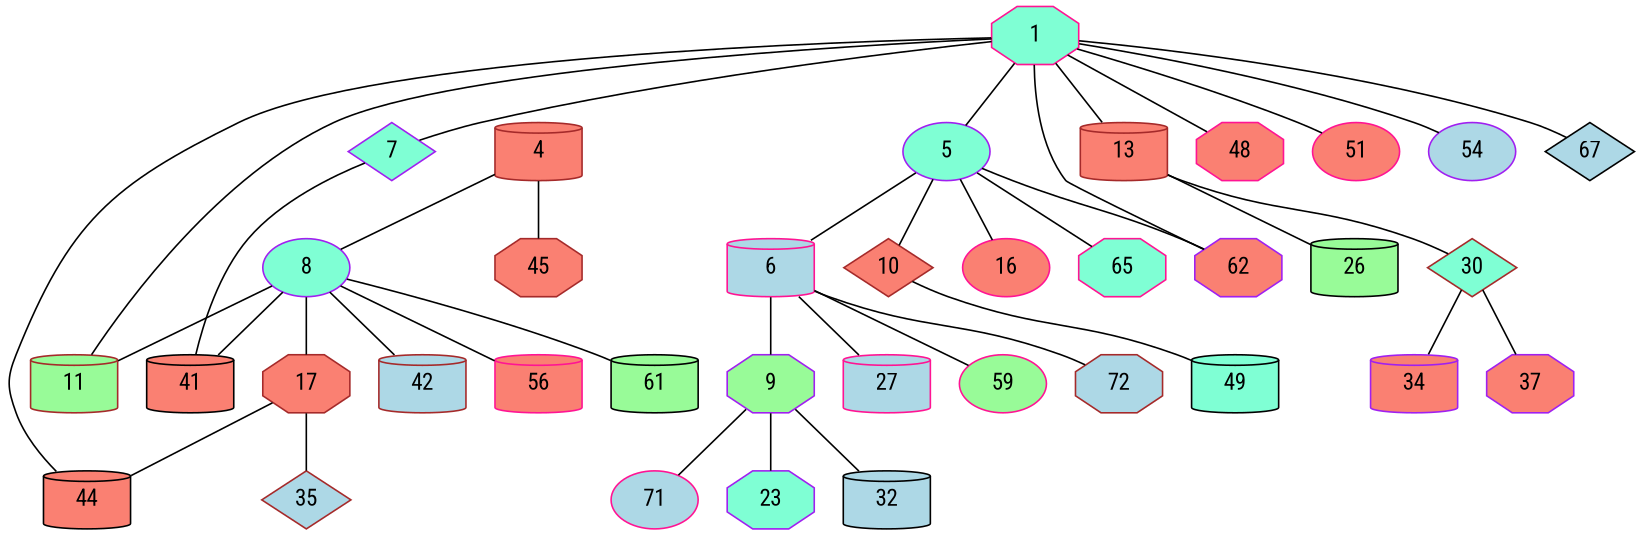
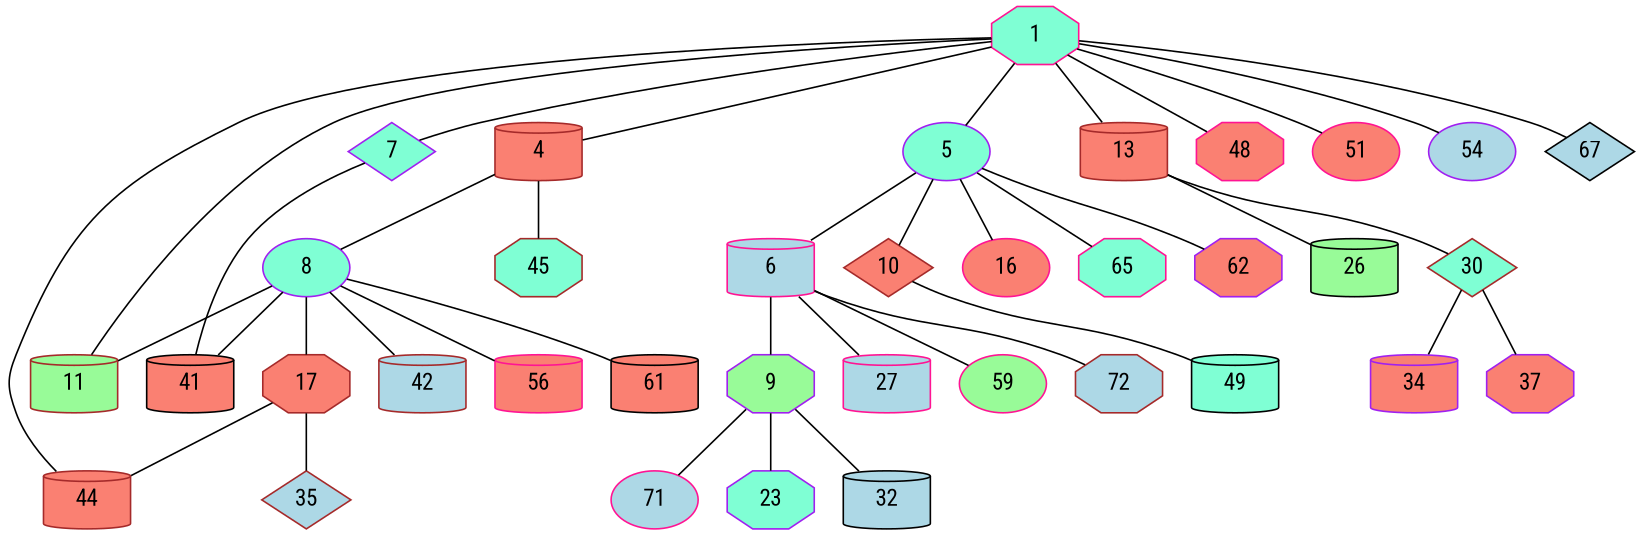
edge "1" -- "62": now "1" -- "4"
node "45": fillcolor salmon -> aquamarine
node "61": fillcolor palegreen -> salmon
node "44": color black -> brown
